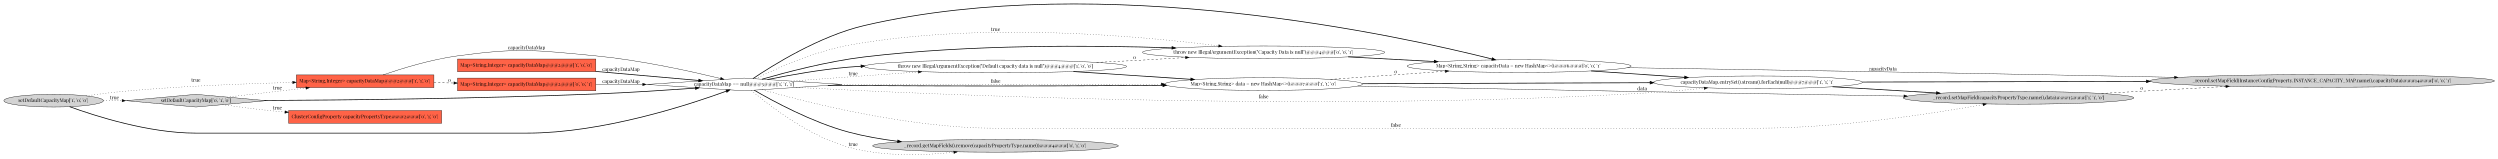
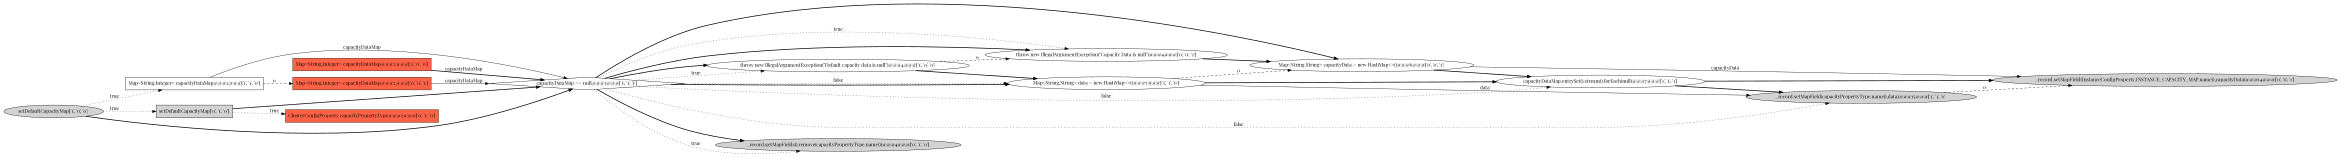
node "Map<String,Integer> capacityDataMap@@@2@@@['1', '1', '0']": fillcolor tomato -> white
edge "setDefaultCapacityMap['0', '1', '0']" -> "Map<String,Integer> capacityDataMap@@@2@@@['1', '1', '0']": removed, label "true"
node "setDefaultCapacityMap['0', '1', '0']": shape diamond -> box
